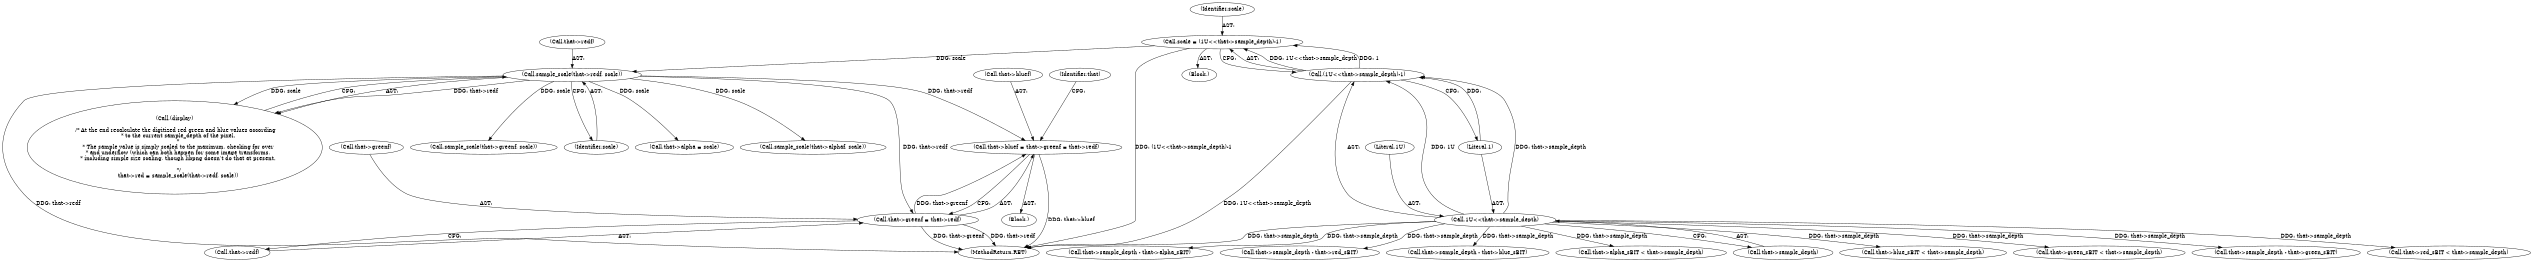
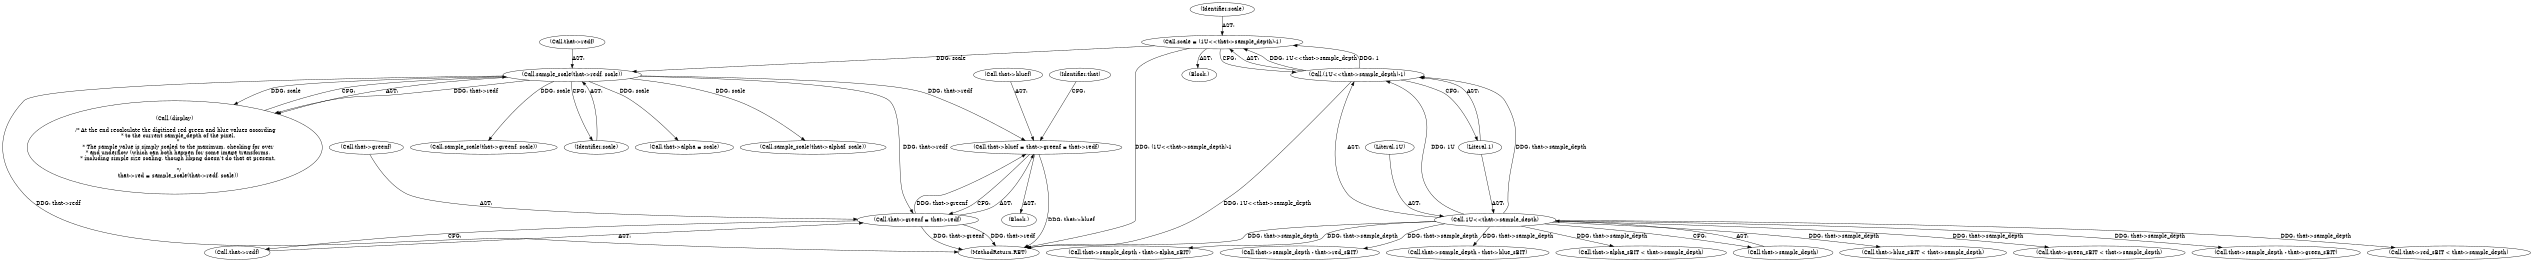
edge "(Literal,1)" -> "(Call,(1U<<that->sample_depth)-1)": label "DDG: " -> "AST: "
